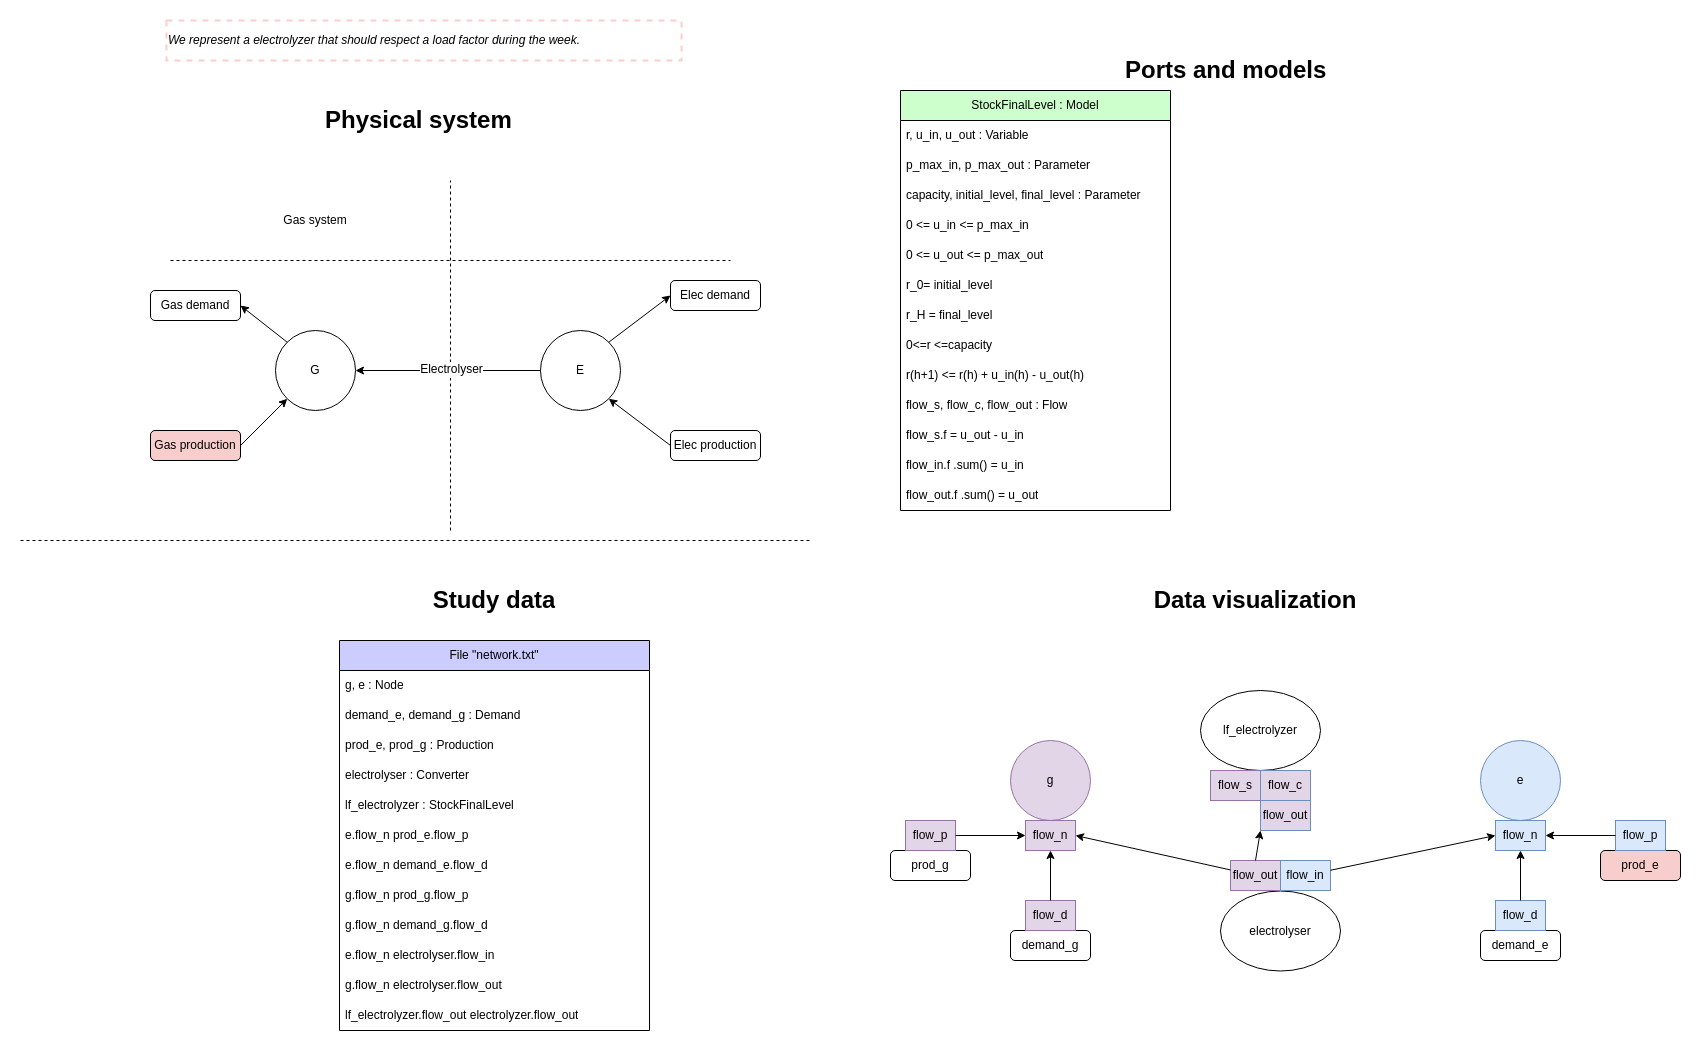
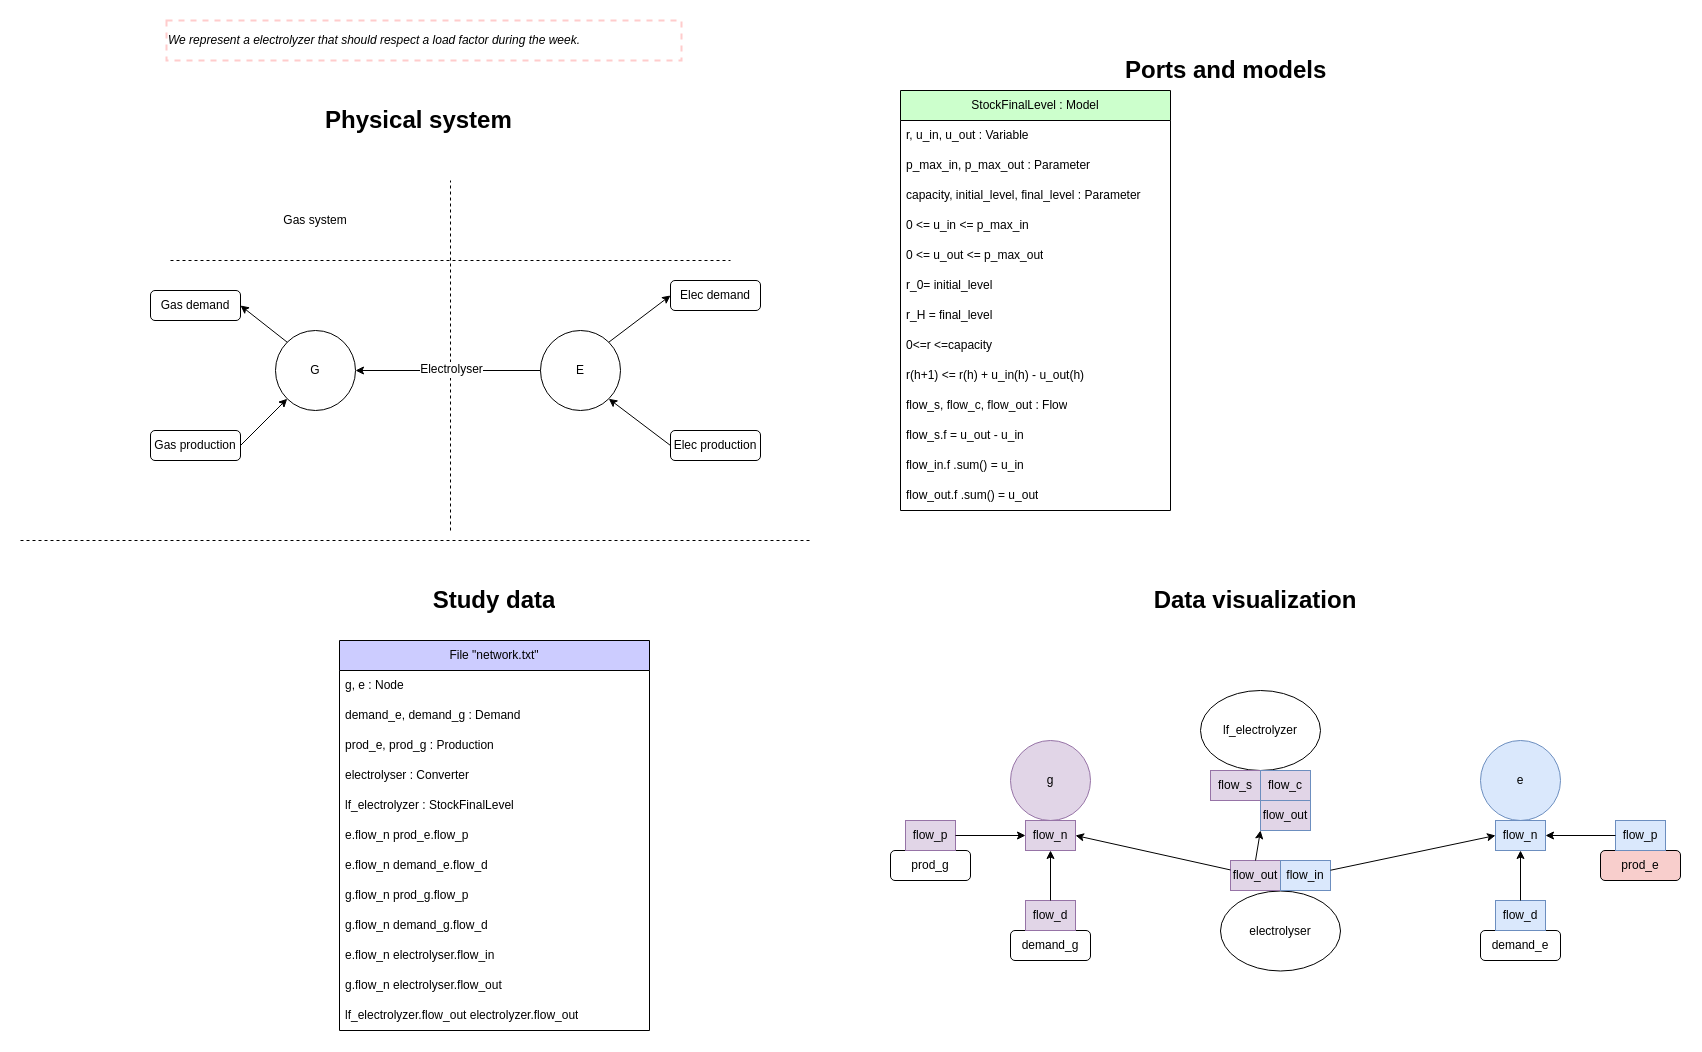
node "Gas production": fillcolor #f8cecc -> #ffffff
